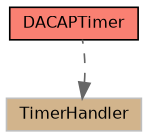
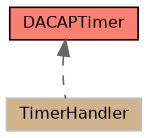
edge "DACAPTimer" -> "TimerHandler": reversed
